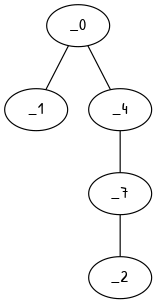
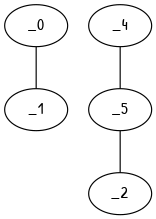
edge "_0" -- "_4": removed
node "_7": label "_7" -> "_5"
